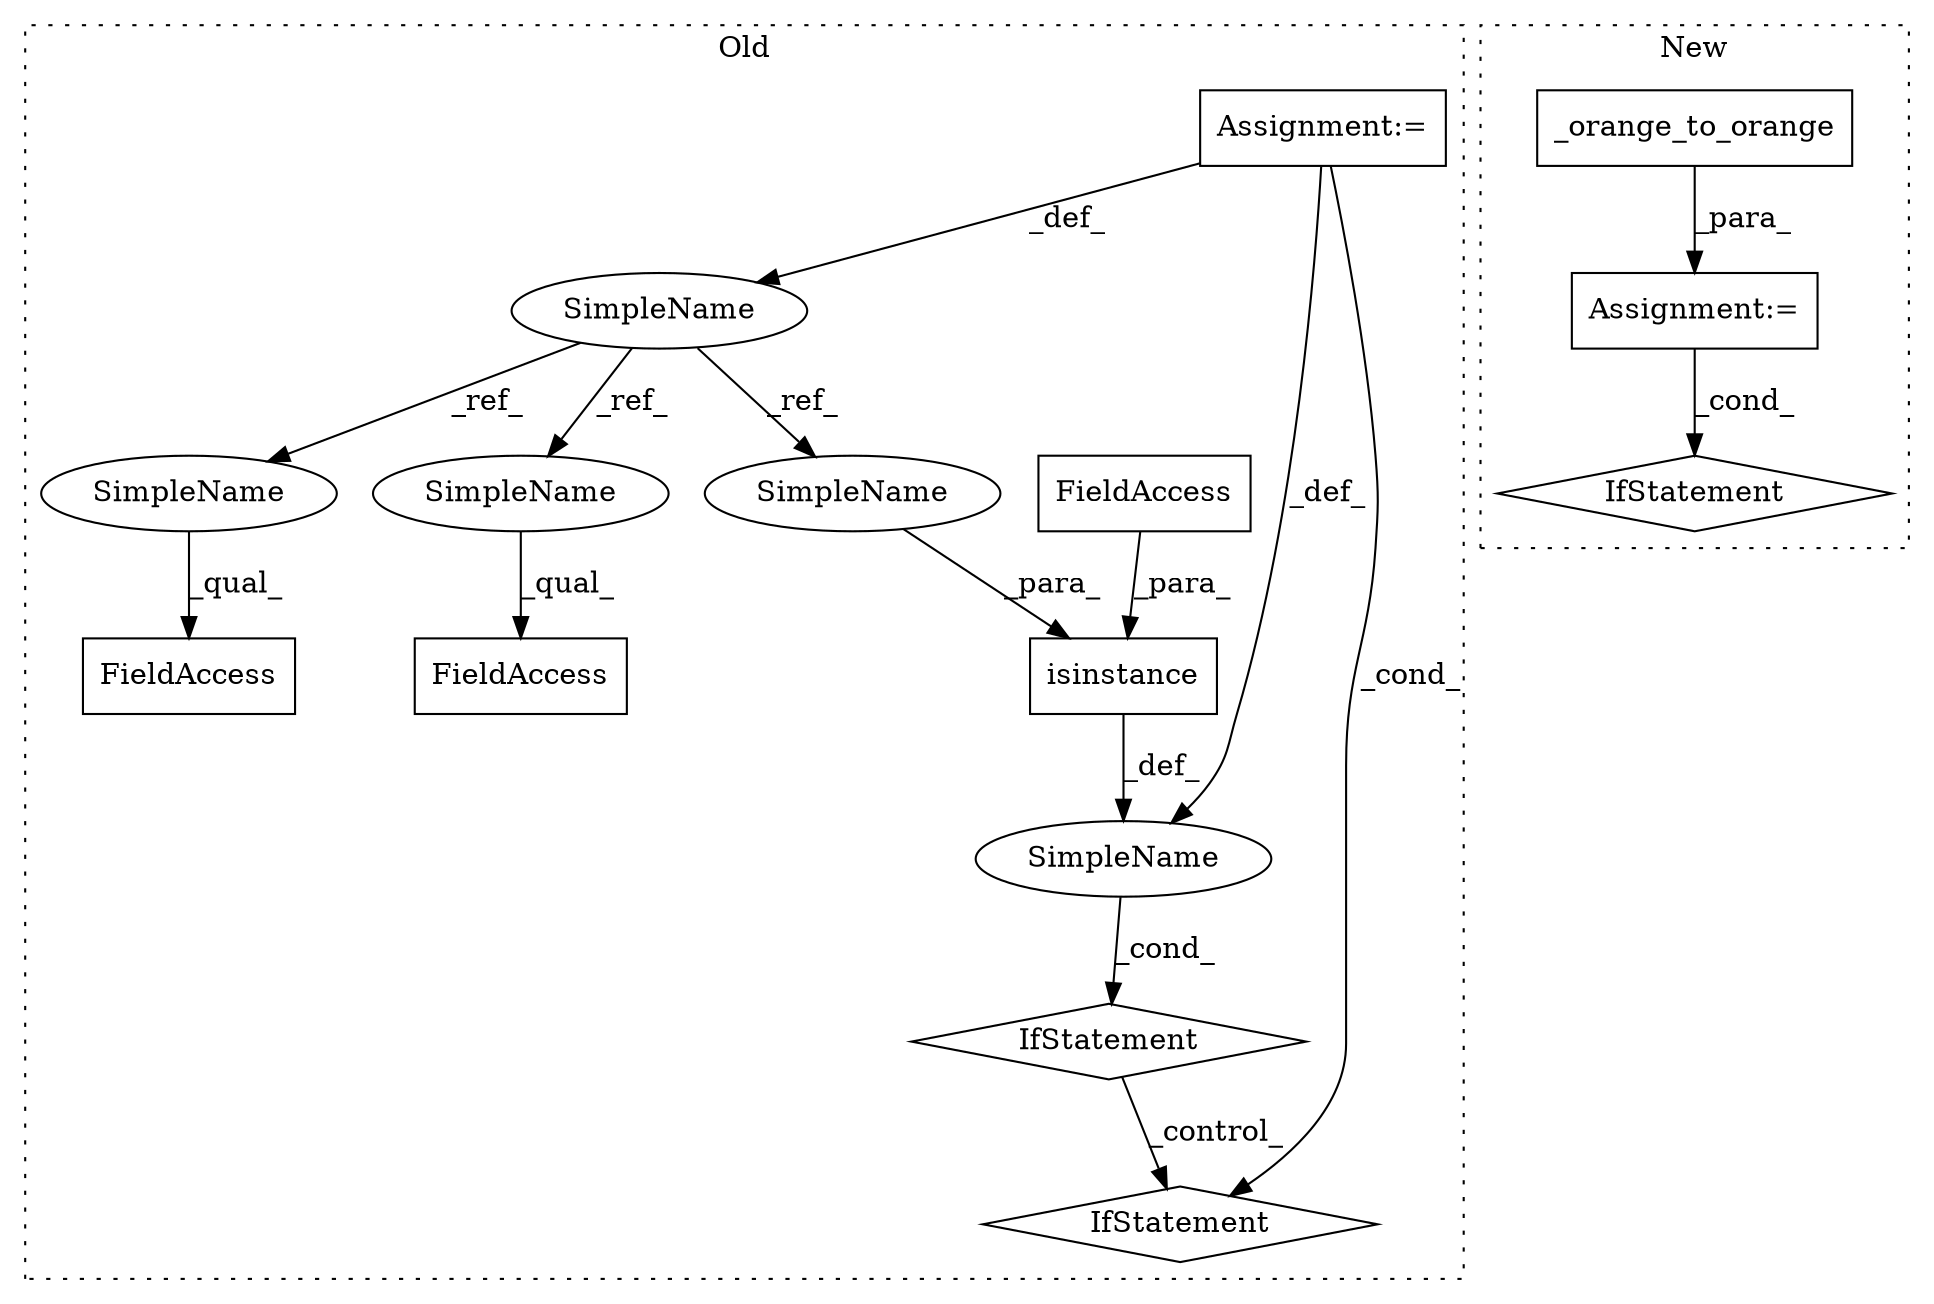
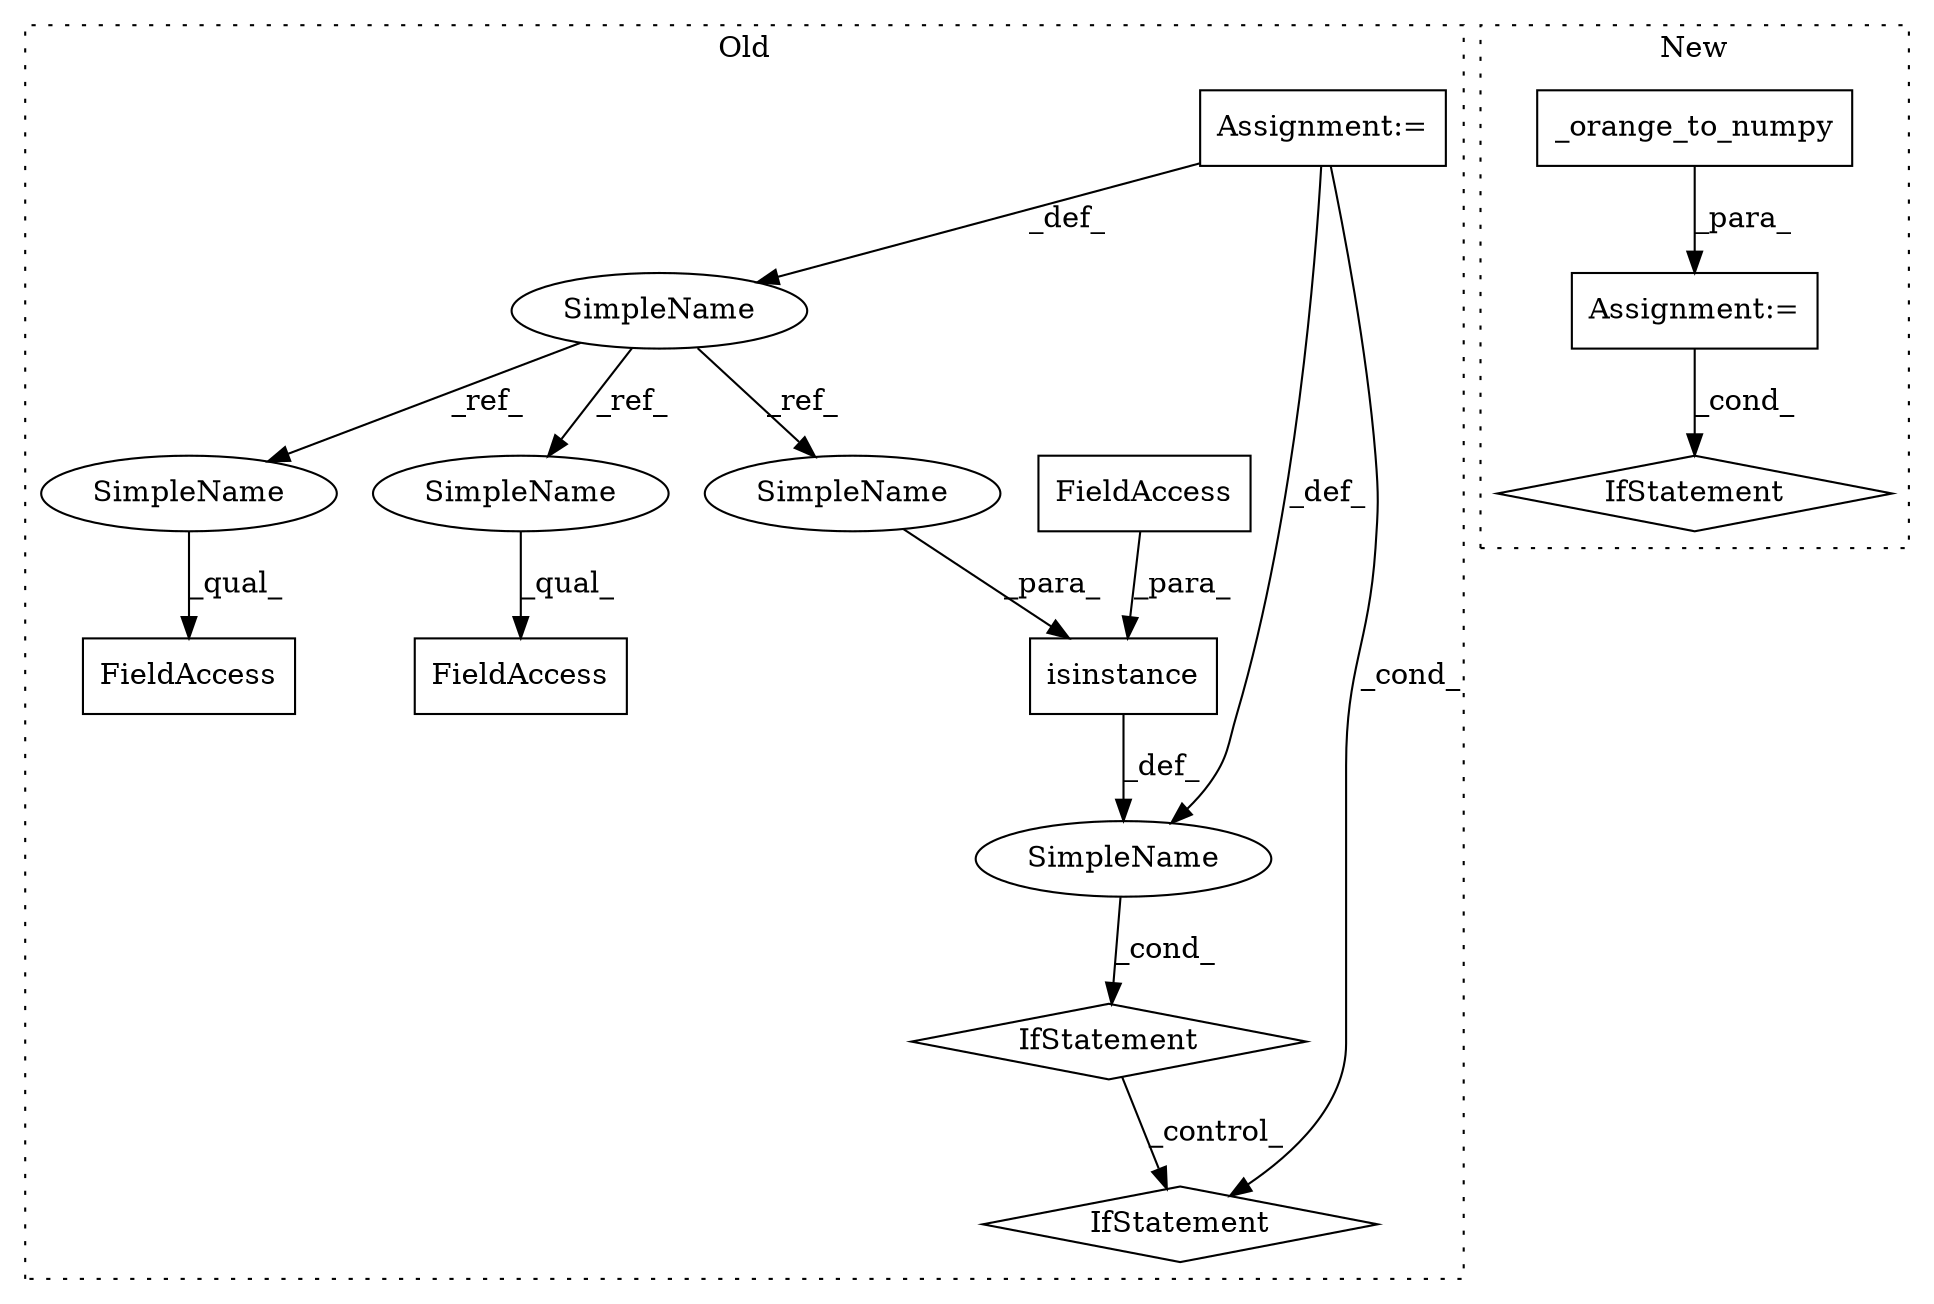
node "_orange_to_orange": label "_orange_to_orange" -> "_orange_to_numpy"
